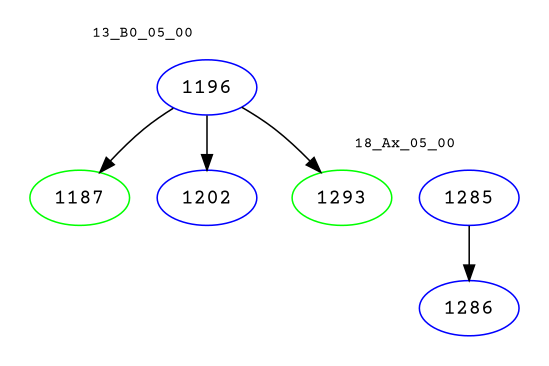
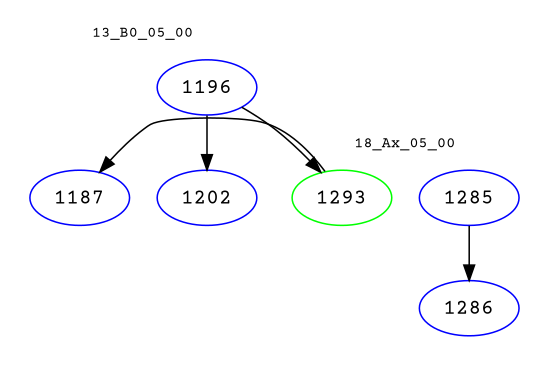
edge "1196" -> "1187": now "1293" -> "1187"
node "1187": color green -> blue
